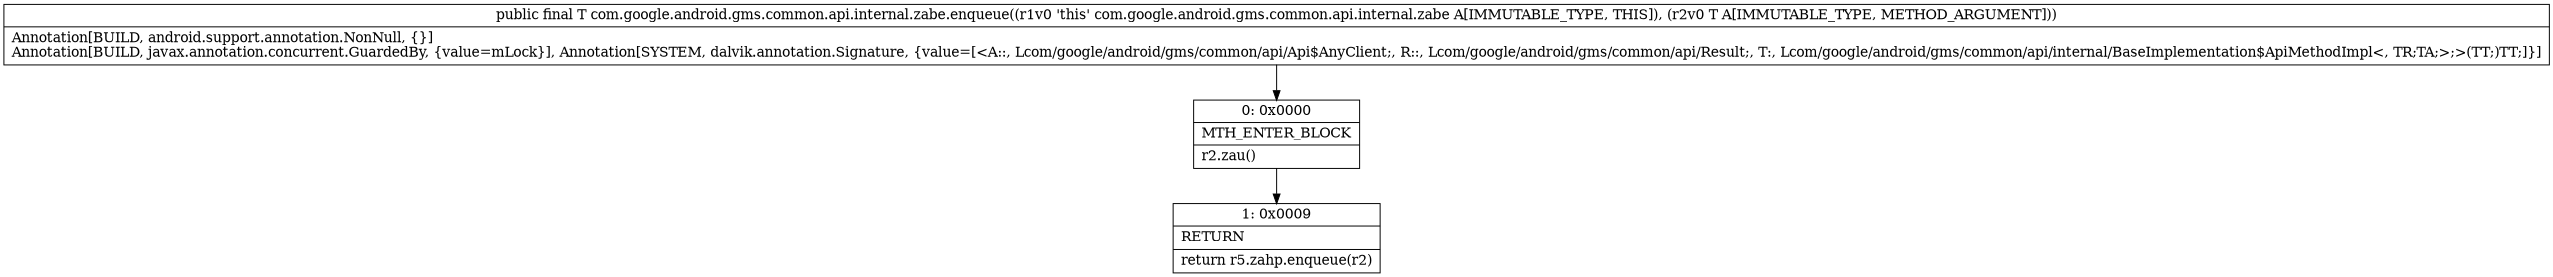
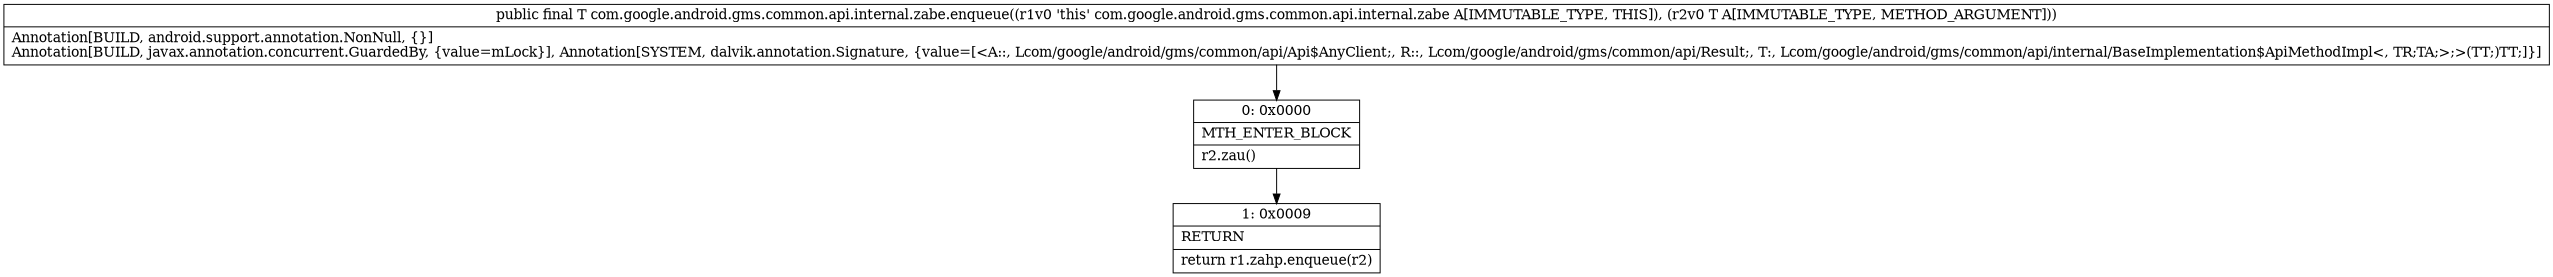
node "1: 0x0009": text "return r5.zahp.enqueue(r2)" -> "return r1.zahp.enqueue(r2)"
